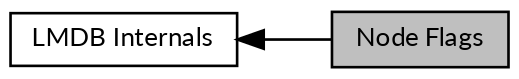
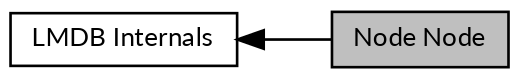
node "Node Flags": label "Node Flags" -> "Node Node"
